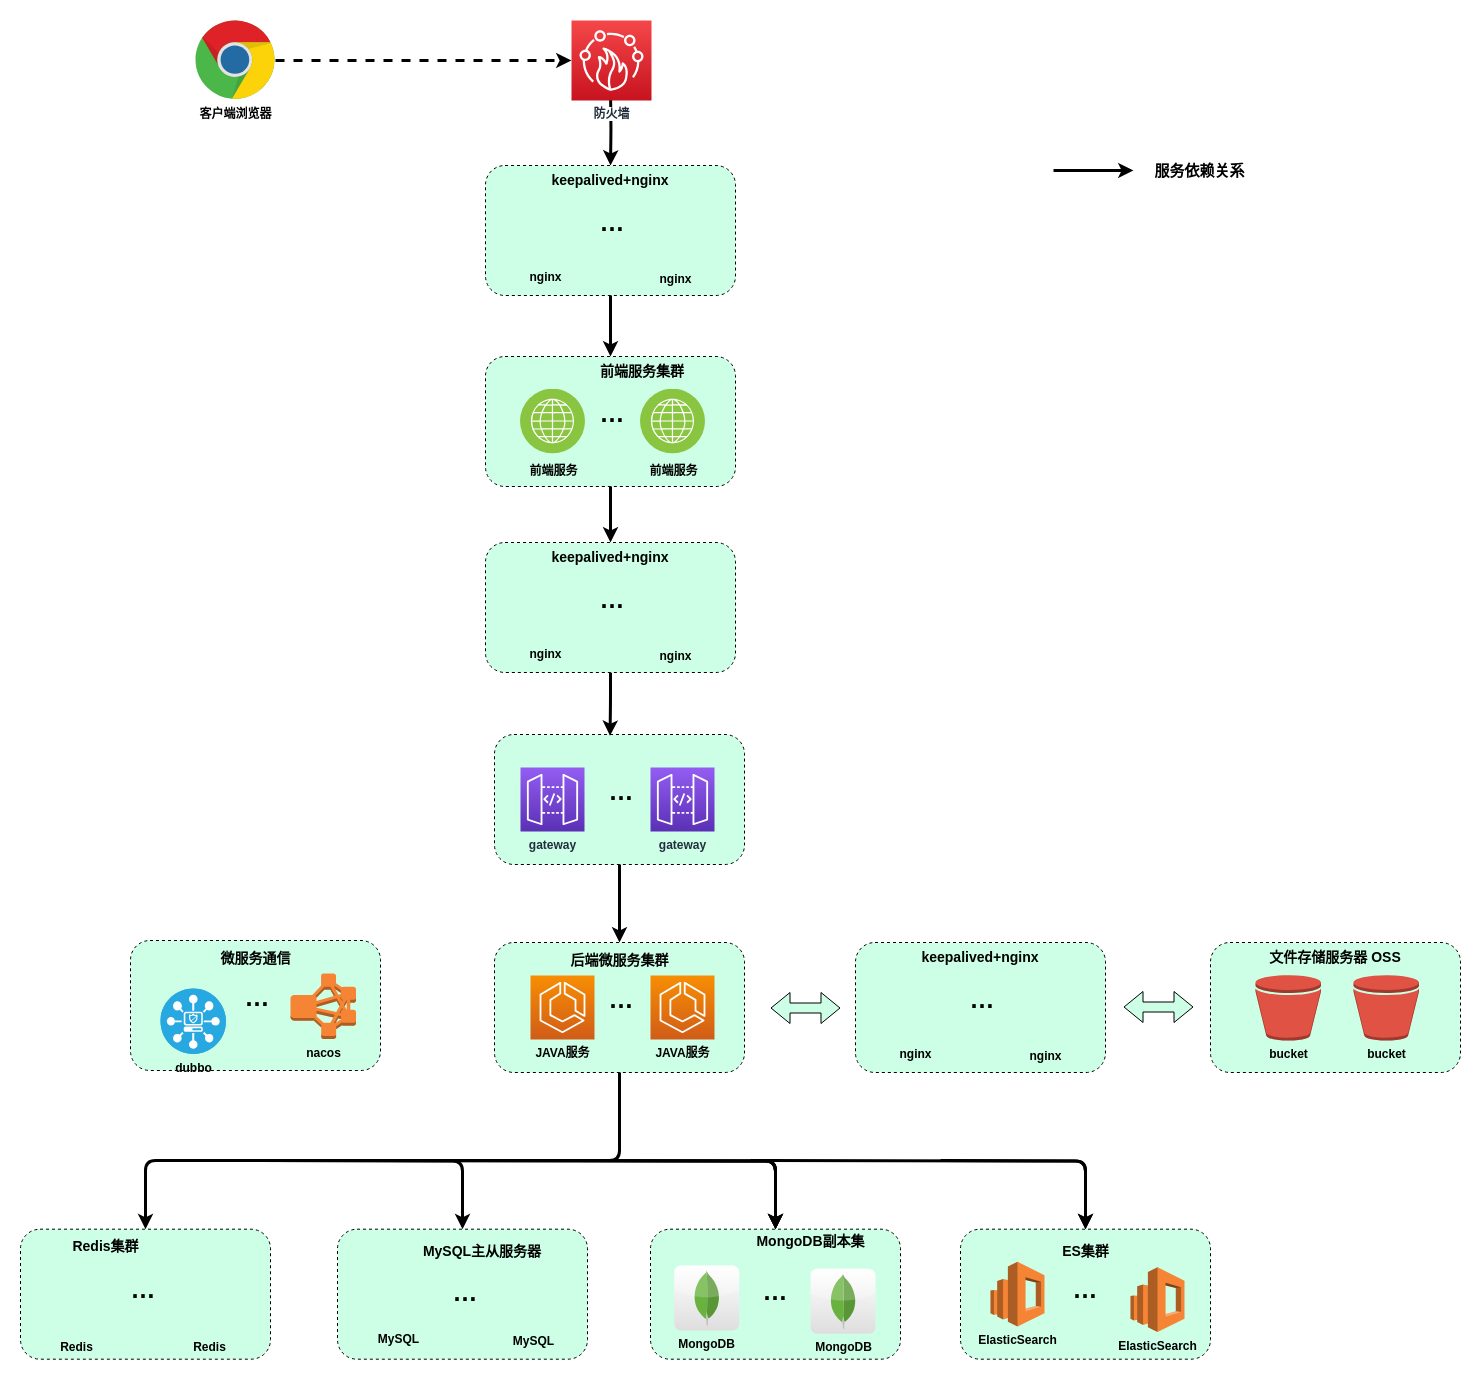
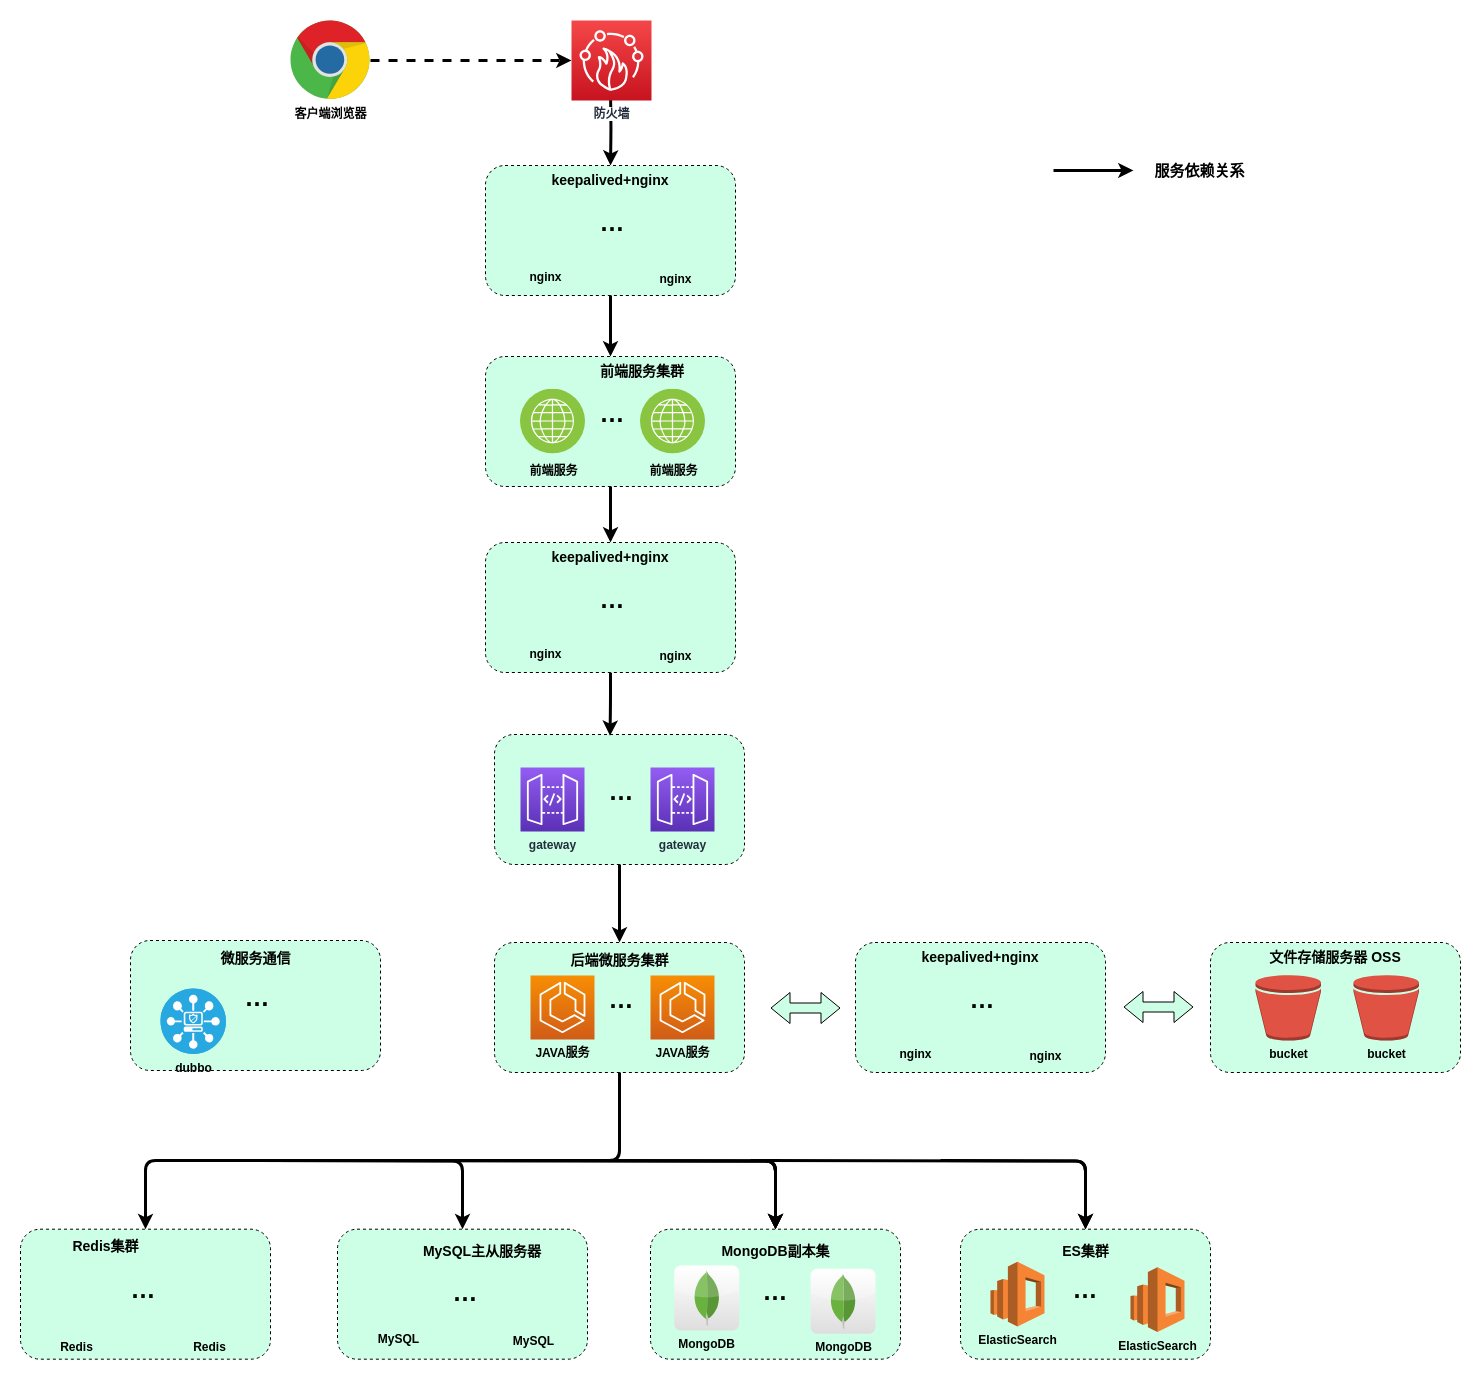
node "客户端浏览器": moved (236, 61) -> (331, 61)
node "nacos": removed
node "MongoDB副本集": moved (811, 1242) -> (776, 1252)
